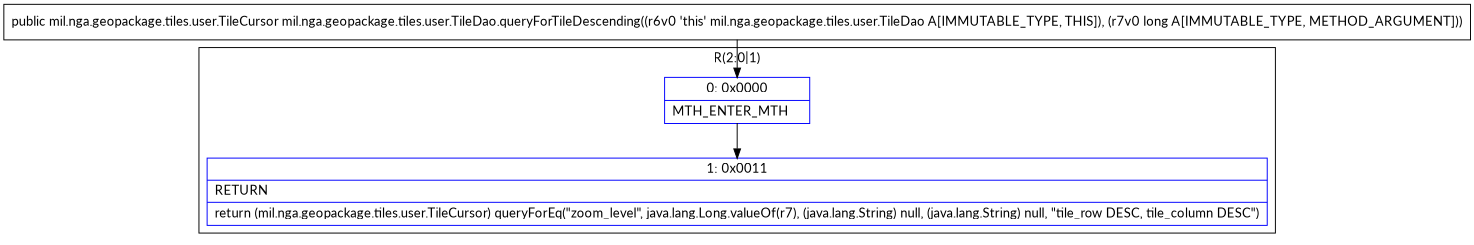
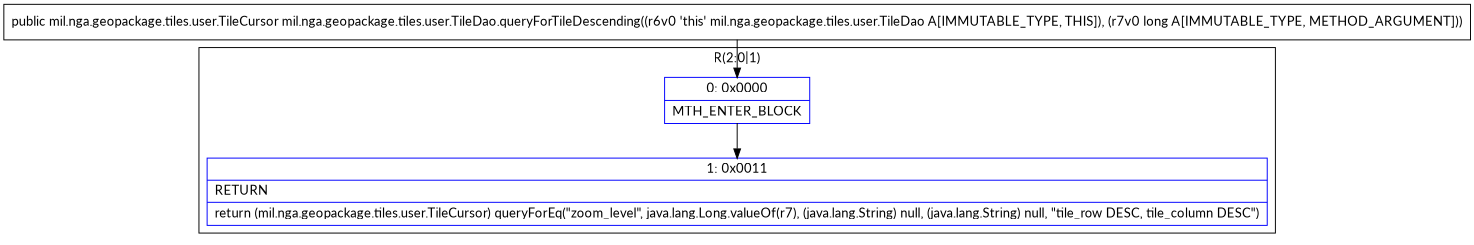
node "0: 0x0000": text "MTH_ENTER_MTH" -> "MTH_ENTER_BLOCK"
